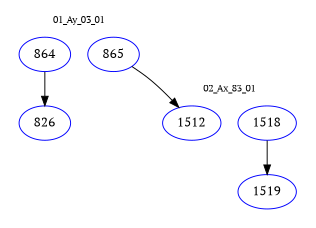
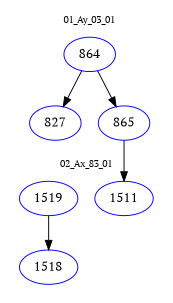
edge "864" -> "865": added
node "826": label "826" -> "827"
node "1512": label "1512" -> "1511"
edge "1518" -> "1519": reversed
